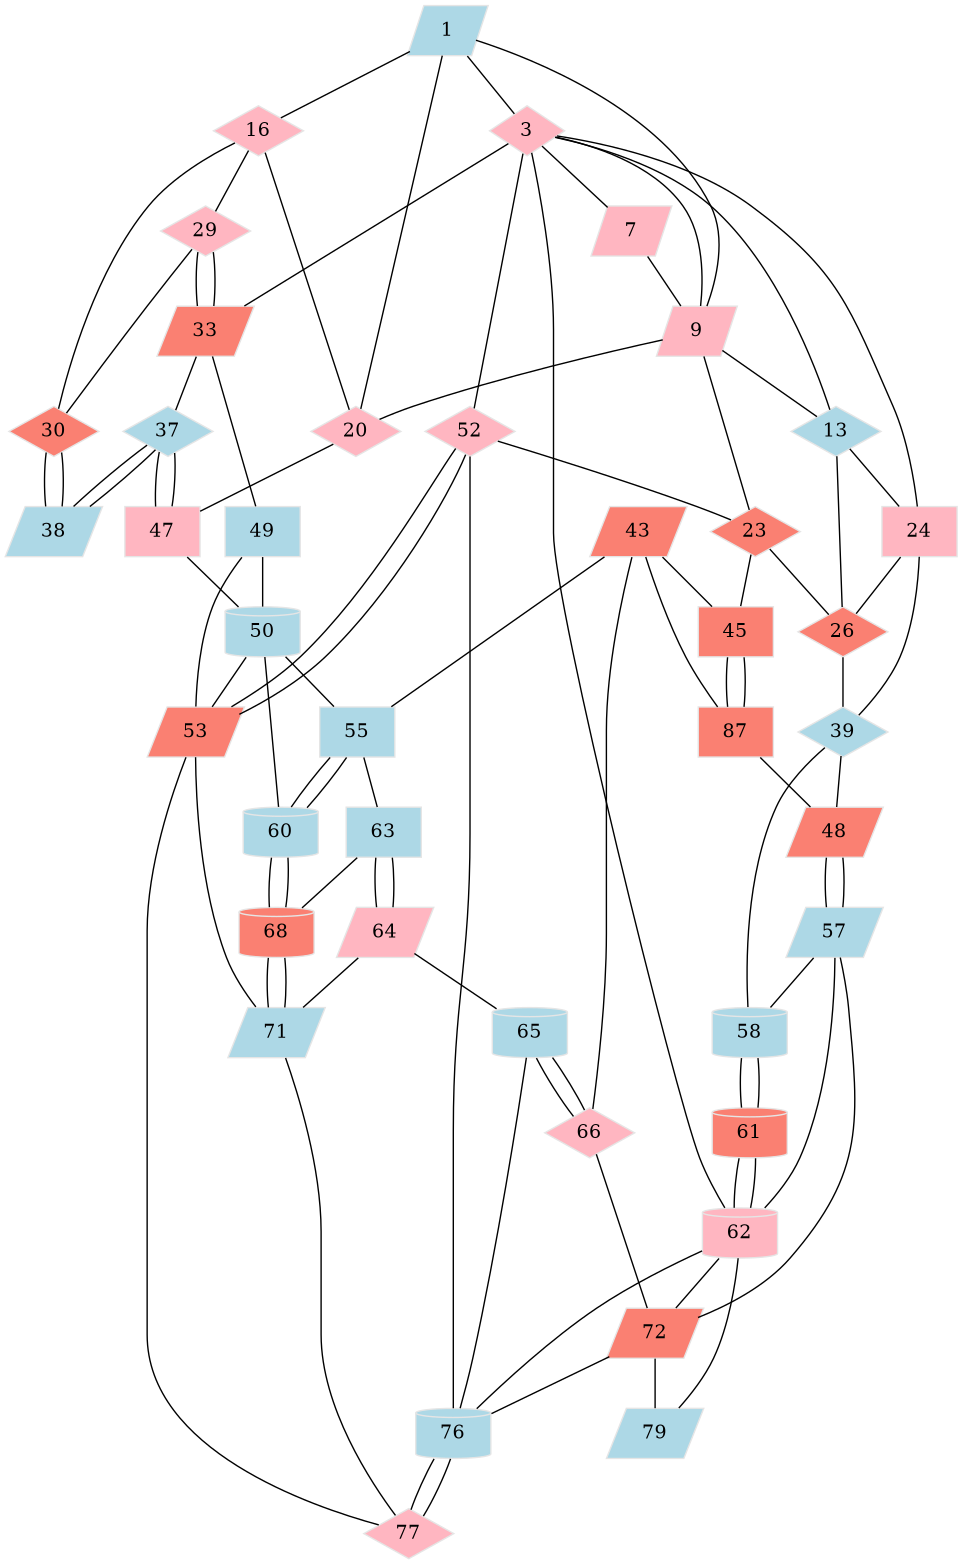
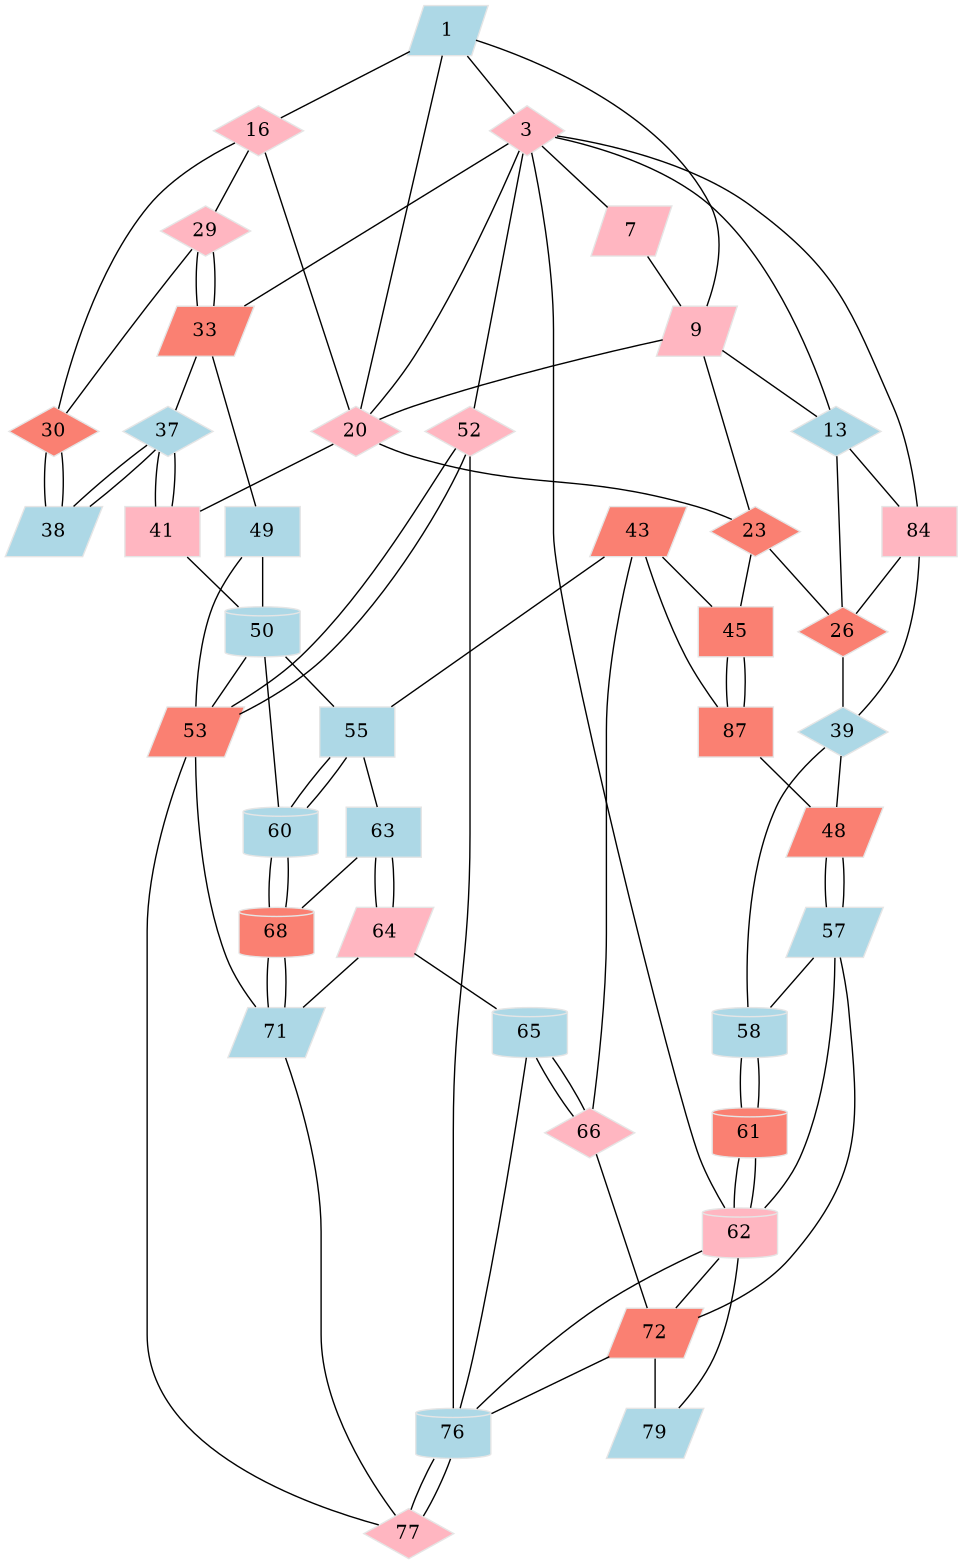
edge "3" -- "9": now "3" -- "20"
edge "52" -- "23": now "20" -- "23"
node "47": label "47" -> "41"
node "24": label "24" -> "84"
